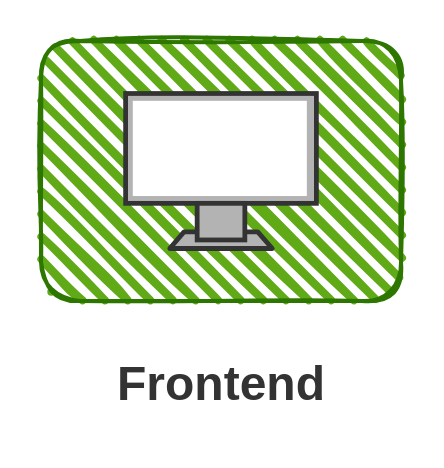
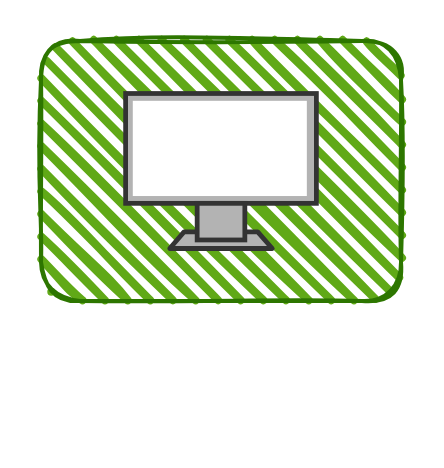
node "Frontend": removed
